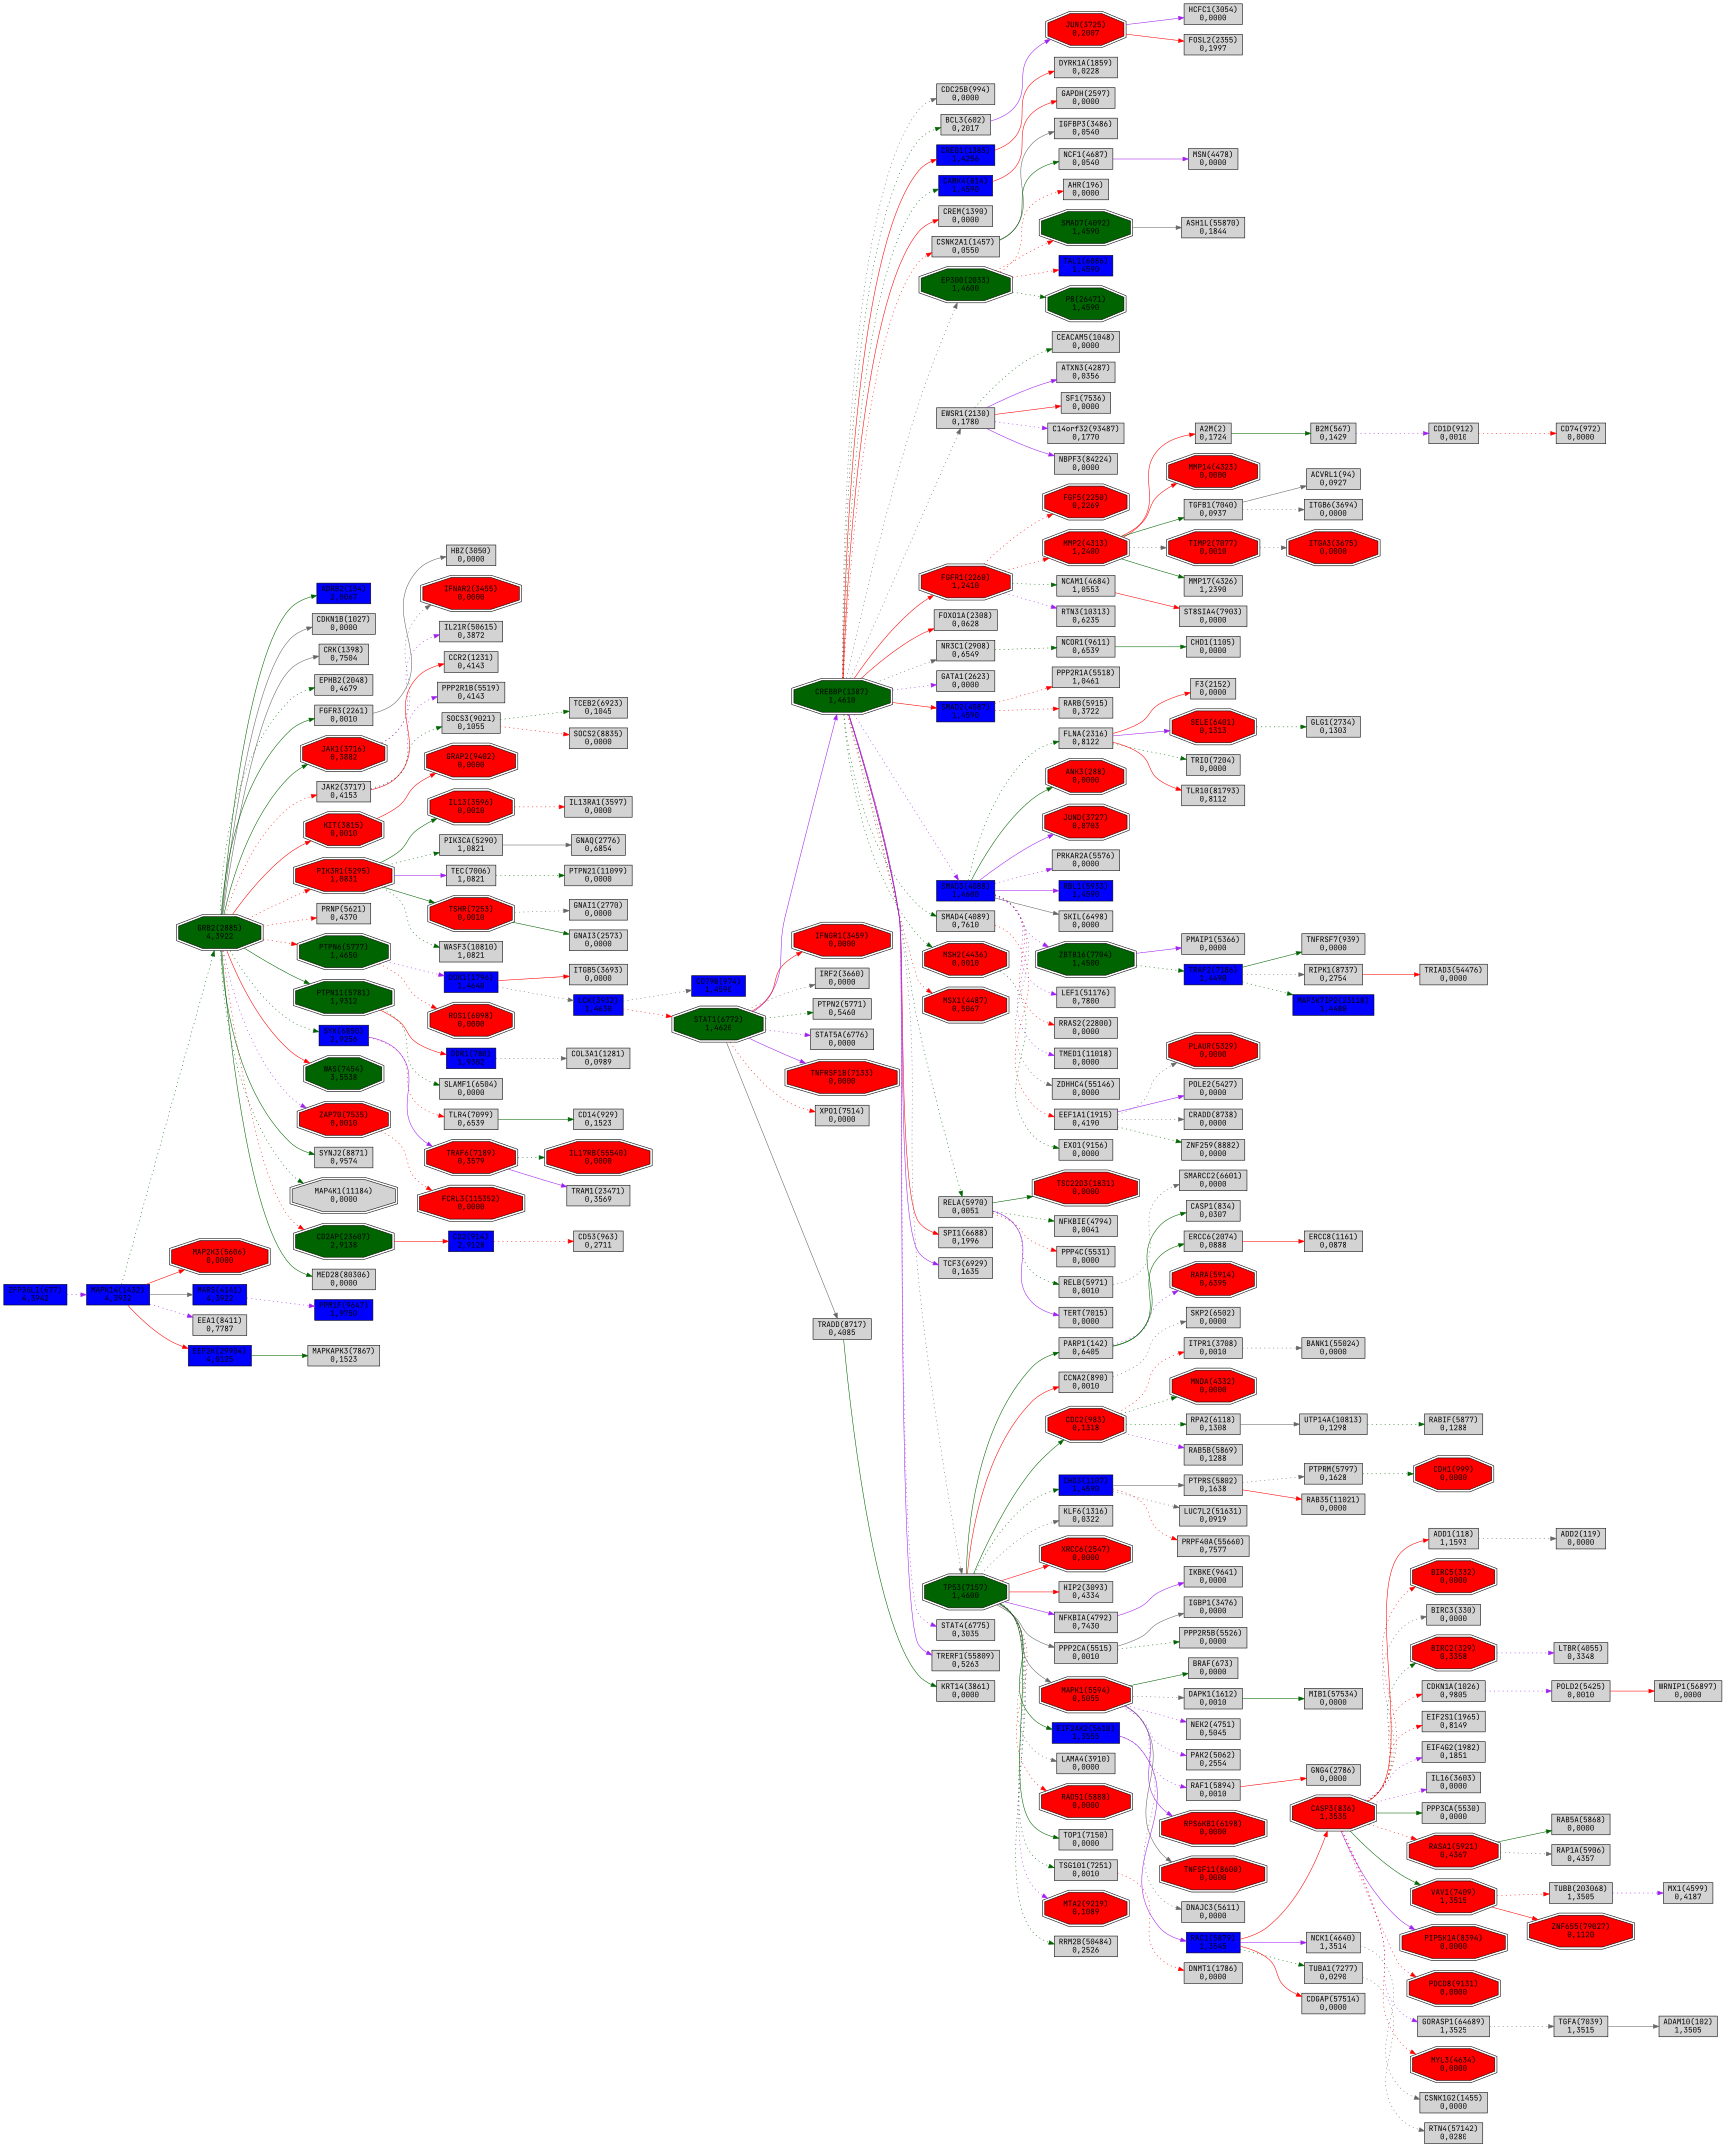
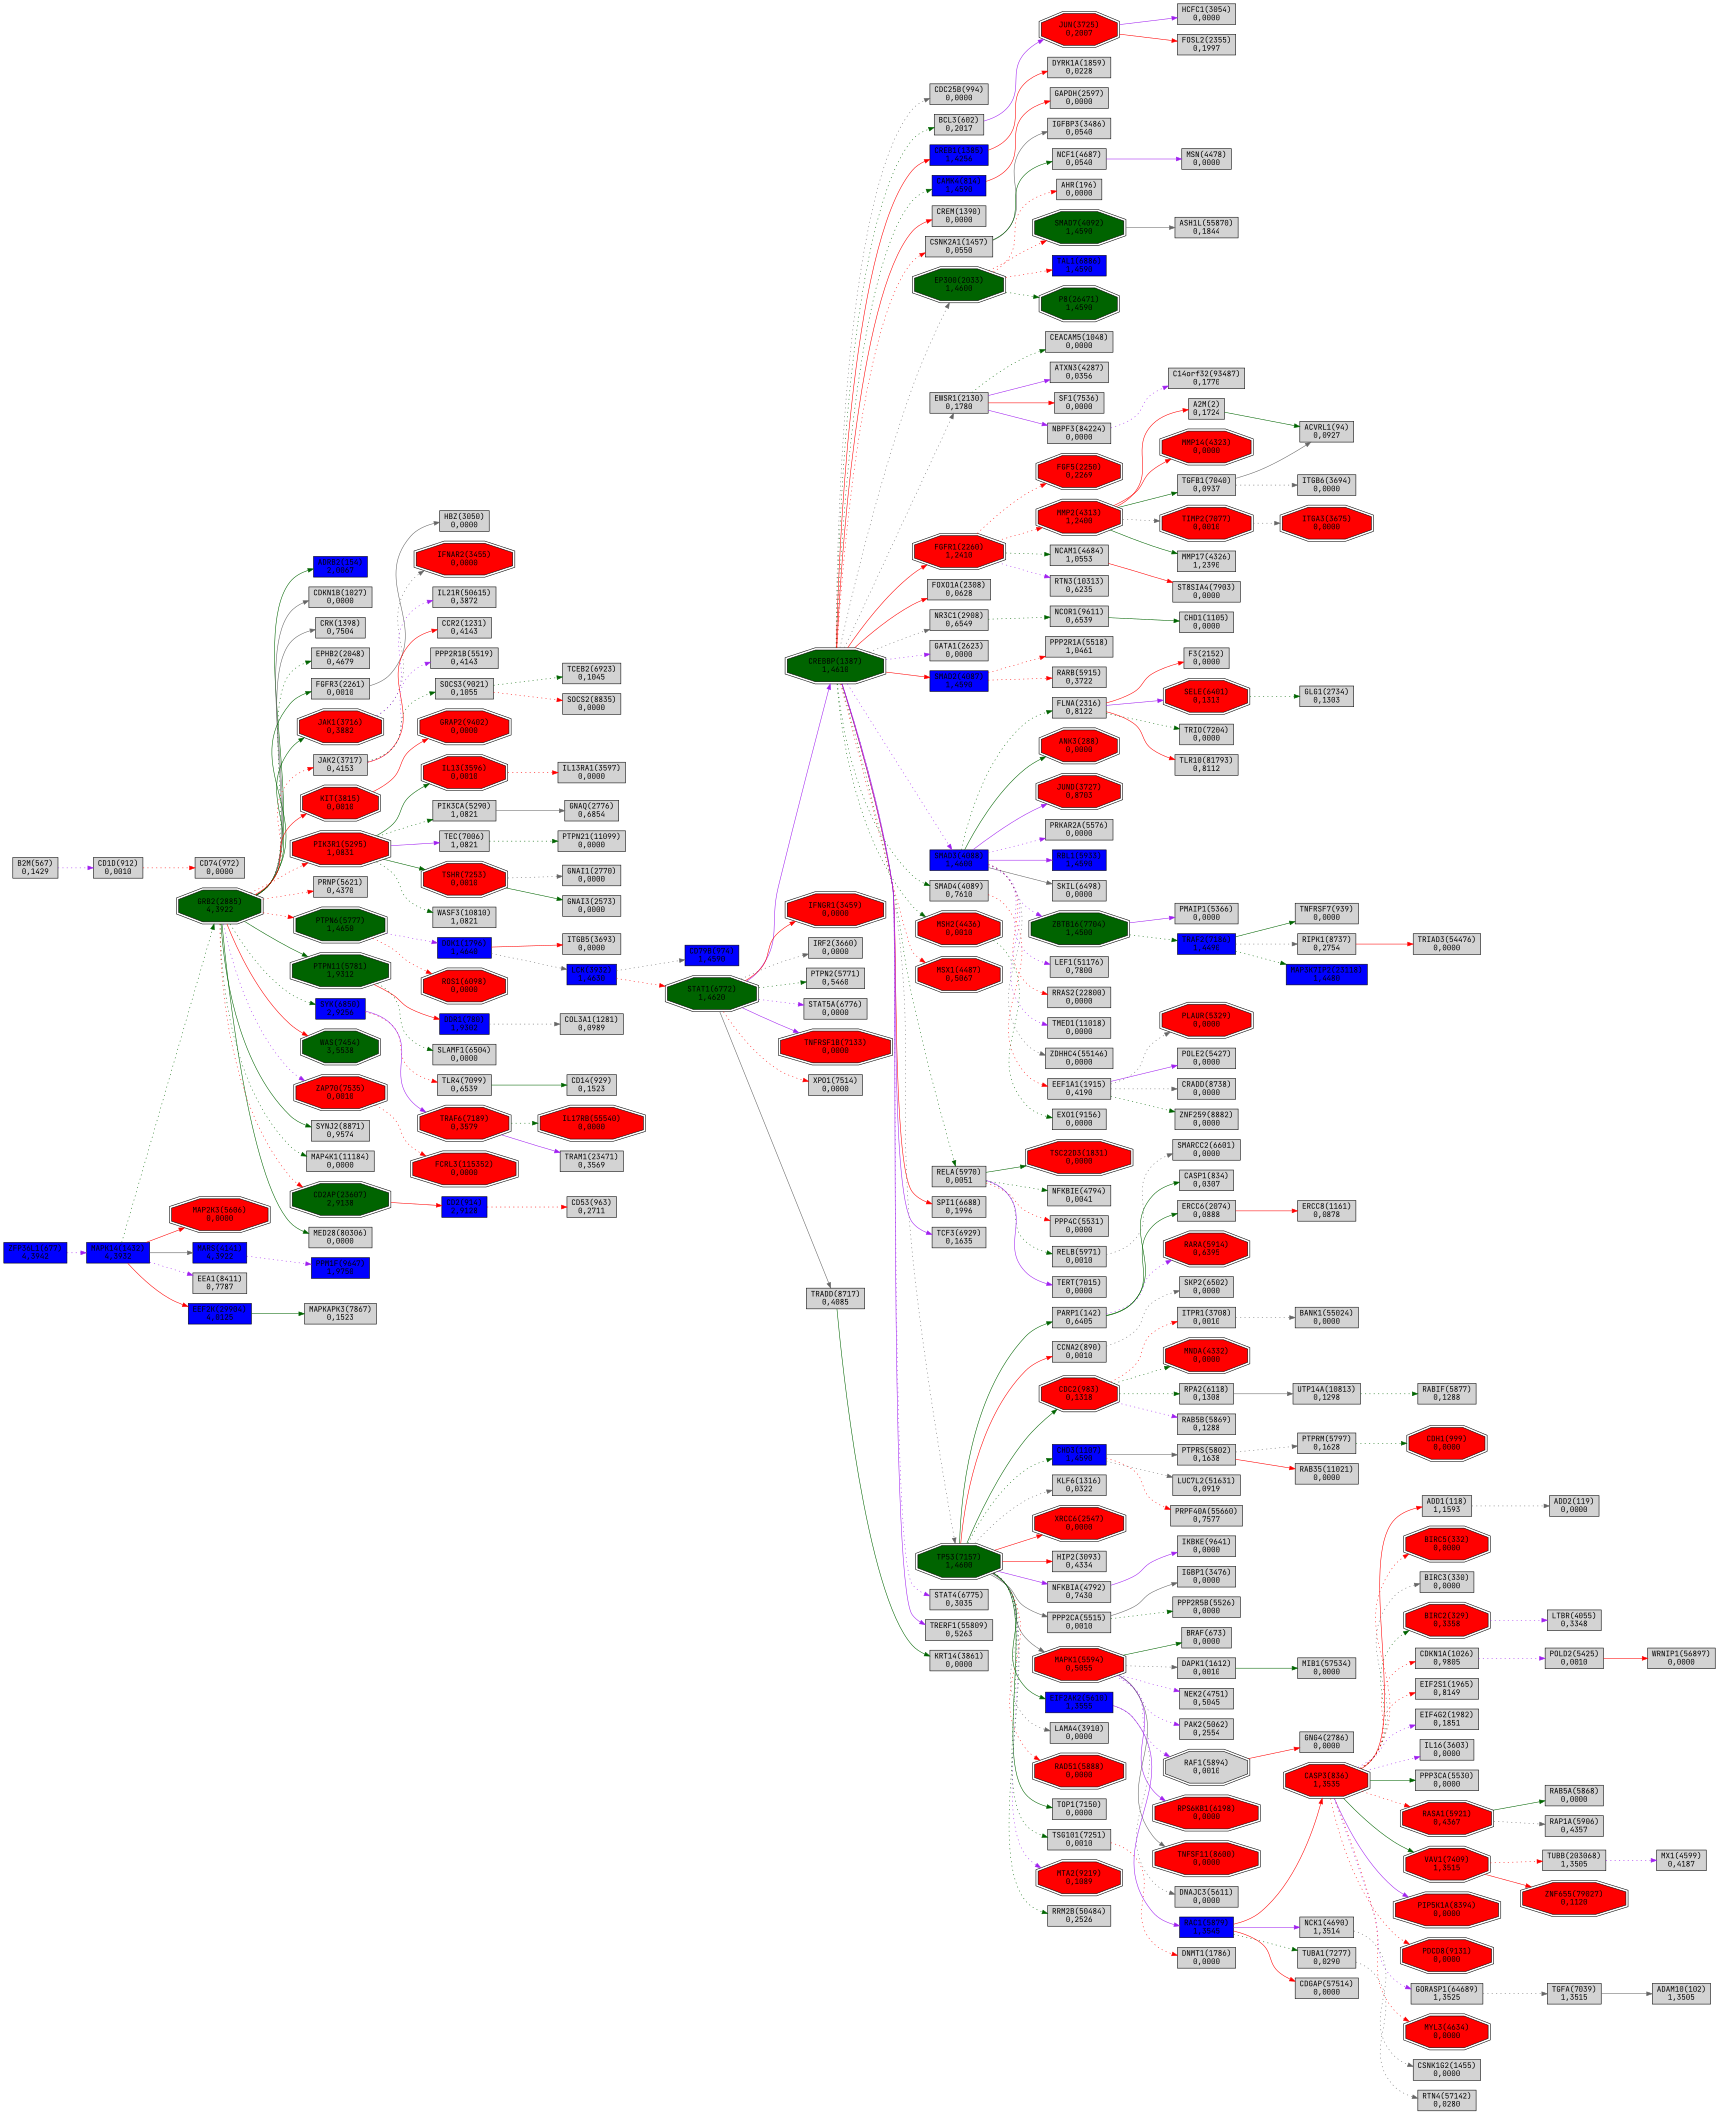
edge "EWSR1(2130) 0,1780" -> "C14orf32(93487) 0,1770": now "NBPF3(84224) 0,0000" -> "C14orf32(93487) 0,1770"
edge "A2M(2) 0,1724" -> "B2M(567) 0,1429": now "A2M(2) 0,1724" -> "ACVRL1(94) 0,0927"
node "MAP4K1(11184) 0,0000": shape doubleoctagon -> box
node "RAF1(5894) 0,0010": shape box -> doubleoctagon
node "NCK1(4640) 1,3514": label "NCK1(4640) 1,3514" -> "NCK1(4690) 1,3514"
